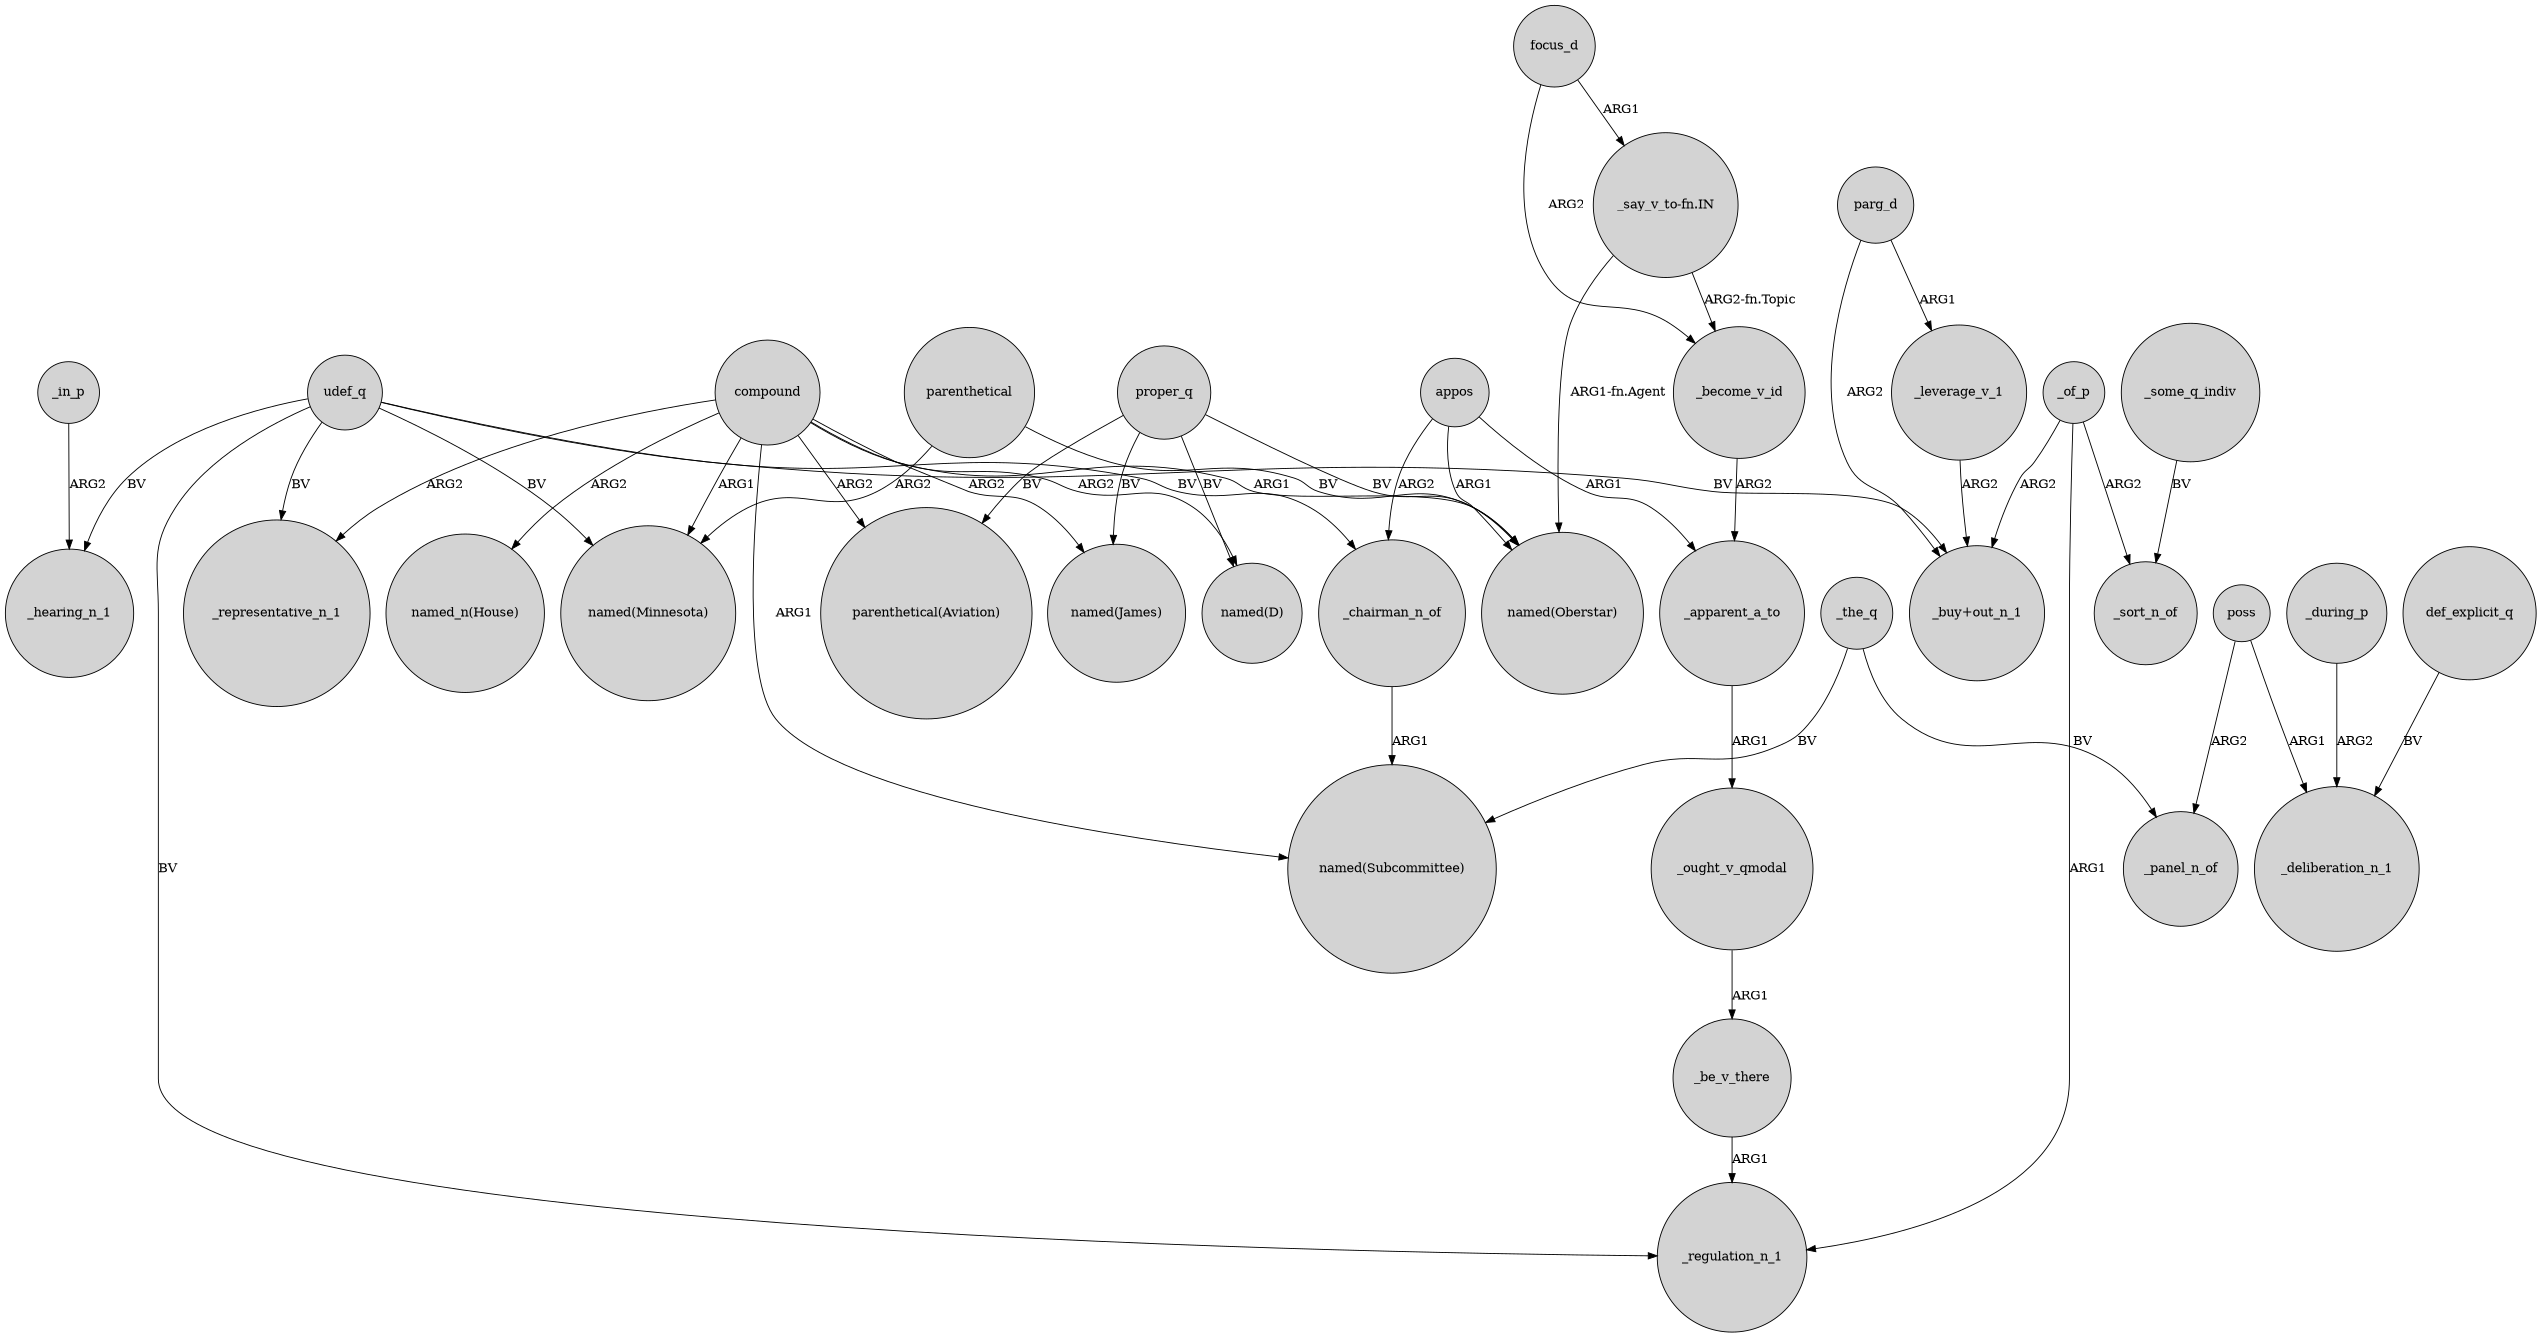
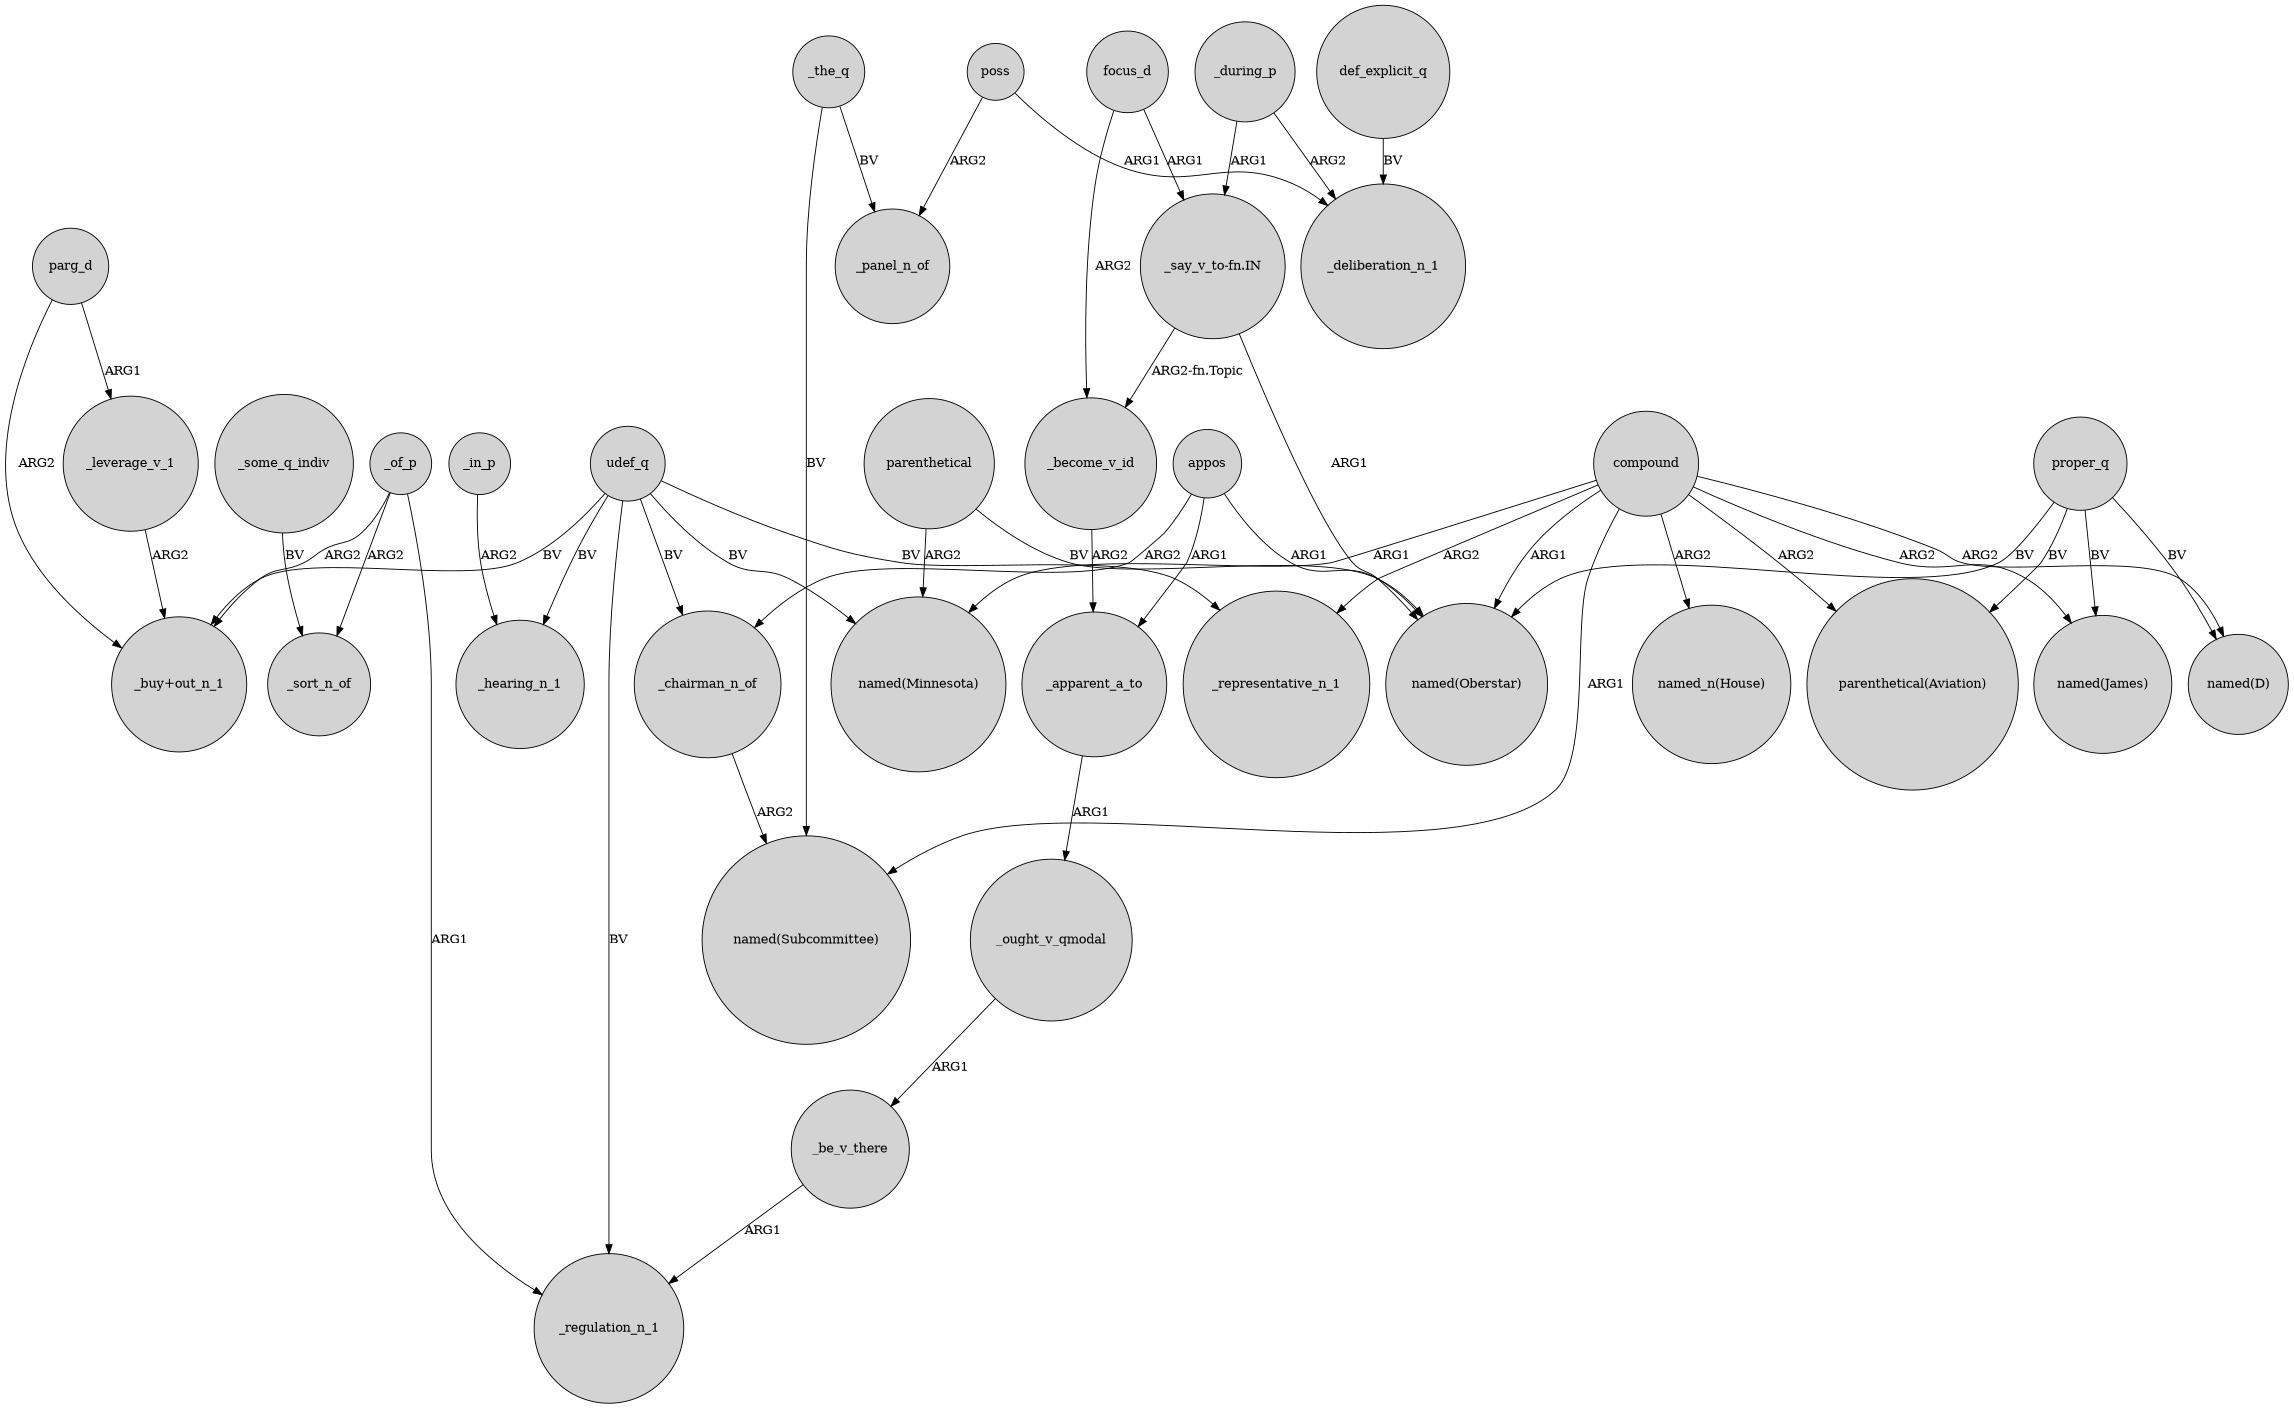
edge "_during_p" -> "_say_v_to-fn.IN": added, label "ARG1"
edge "_say_v_to-fn.IN" -> "named(Oberstar)": label "ARG1-fn.Agent" -> "ARG1"
edge "_chairman_n_of" -> "named(Subcommittee)": label "ARG1" -> "ARG2"
